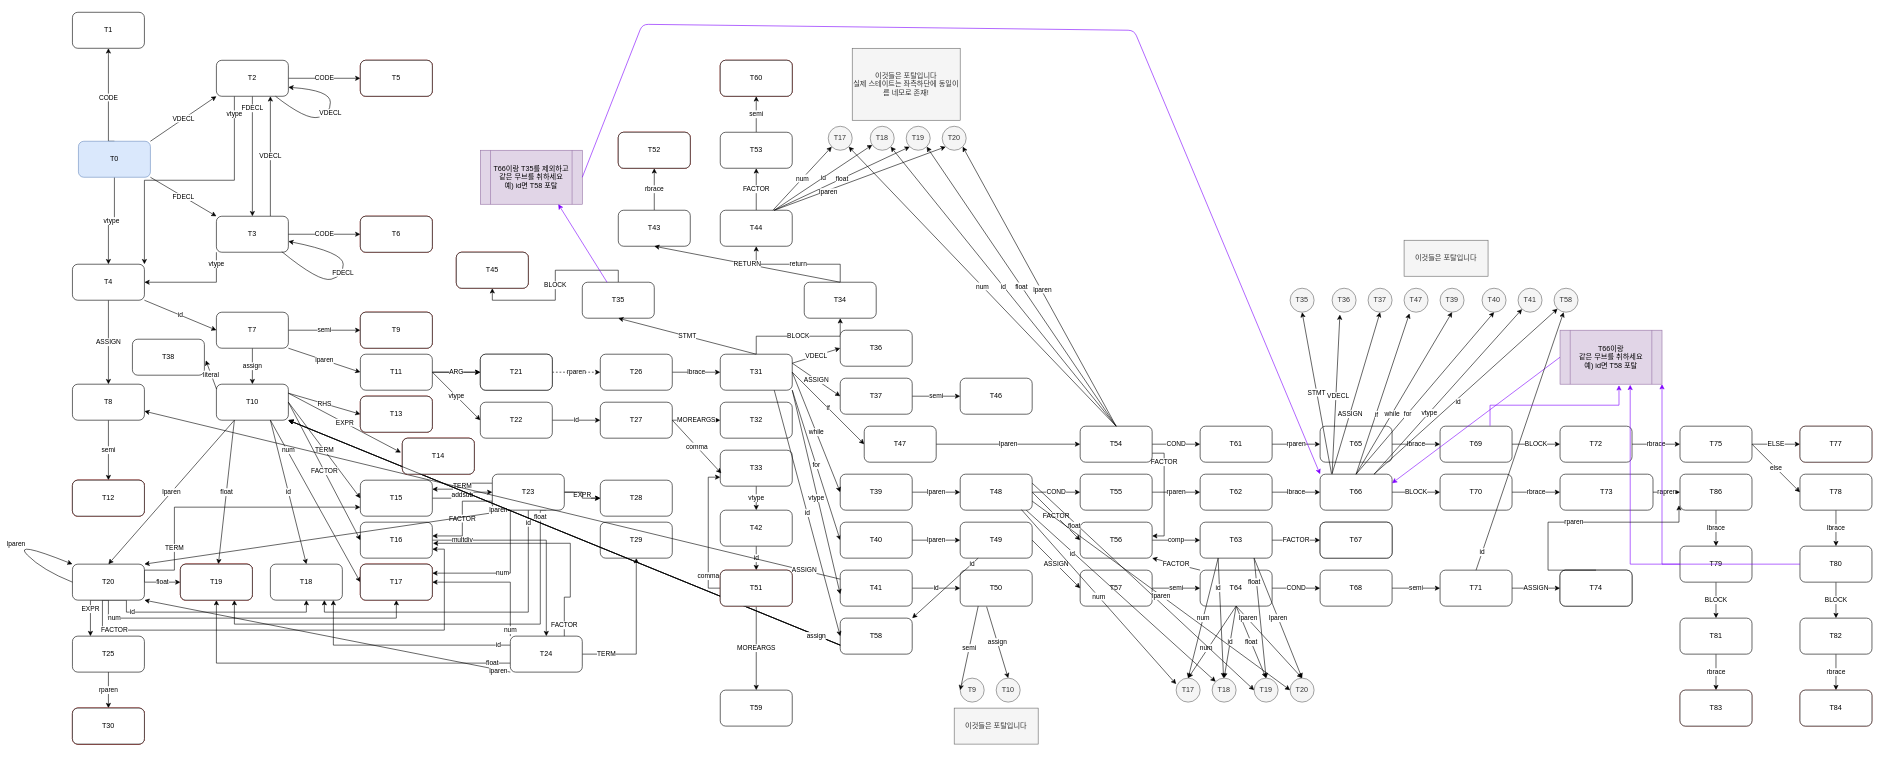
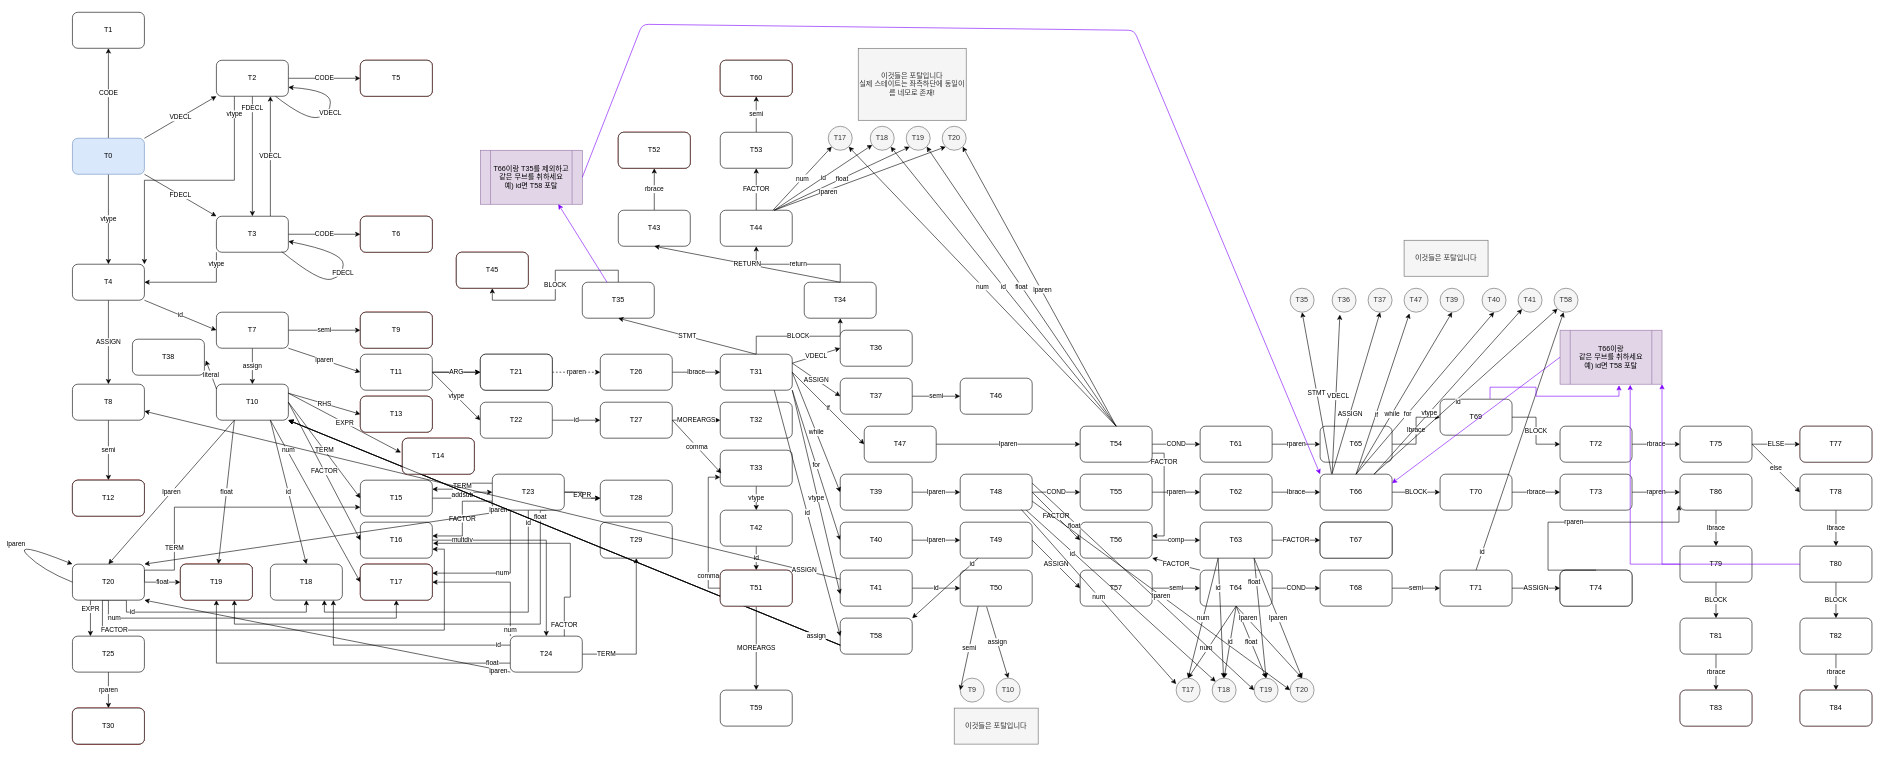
node "이것들은 포탈입니다 실제 스테이트는 좌측하단에 동일이름 네모로 존재!": moved (906, 84) -> (912, 84)
node "T0": moved (114, 159) -> (108, 156)
node "T69": moved (1476, 444) -> (1476, 417)
node "T73": size 93x36 -> 72x36
